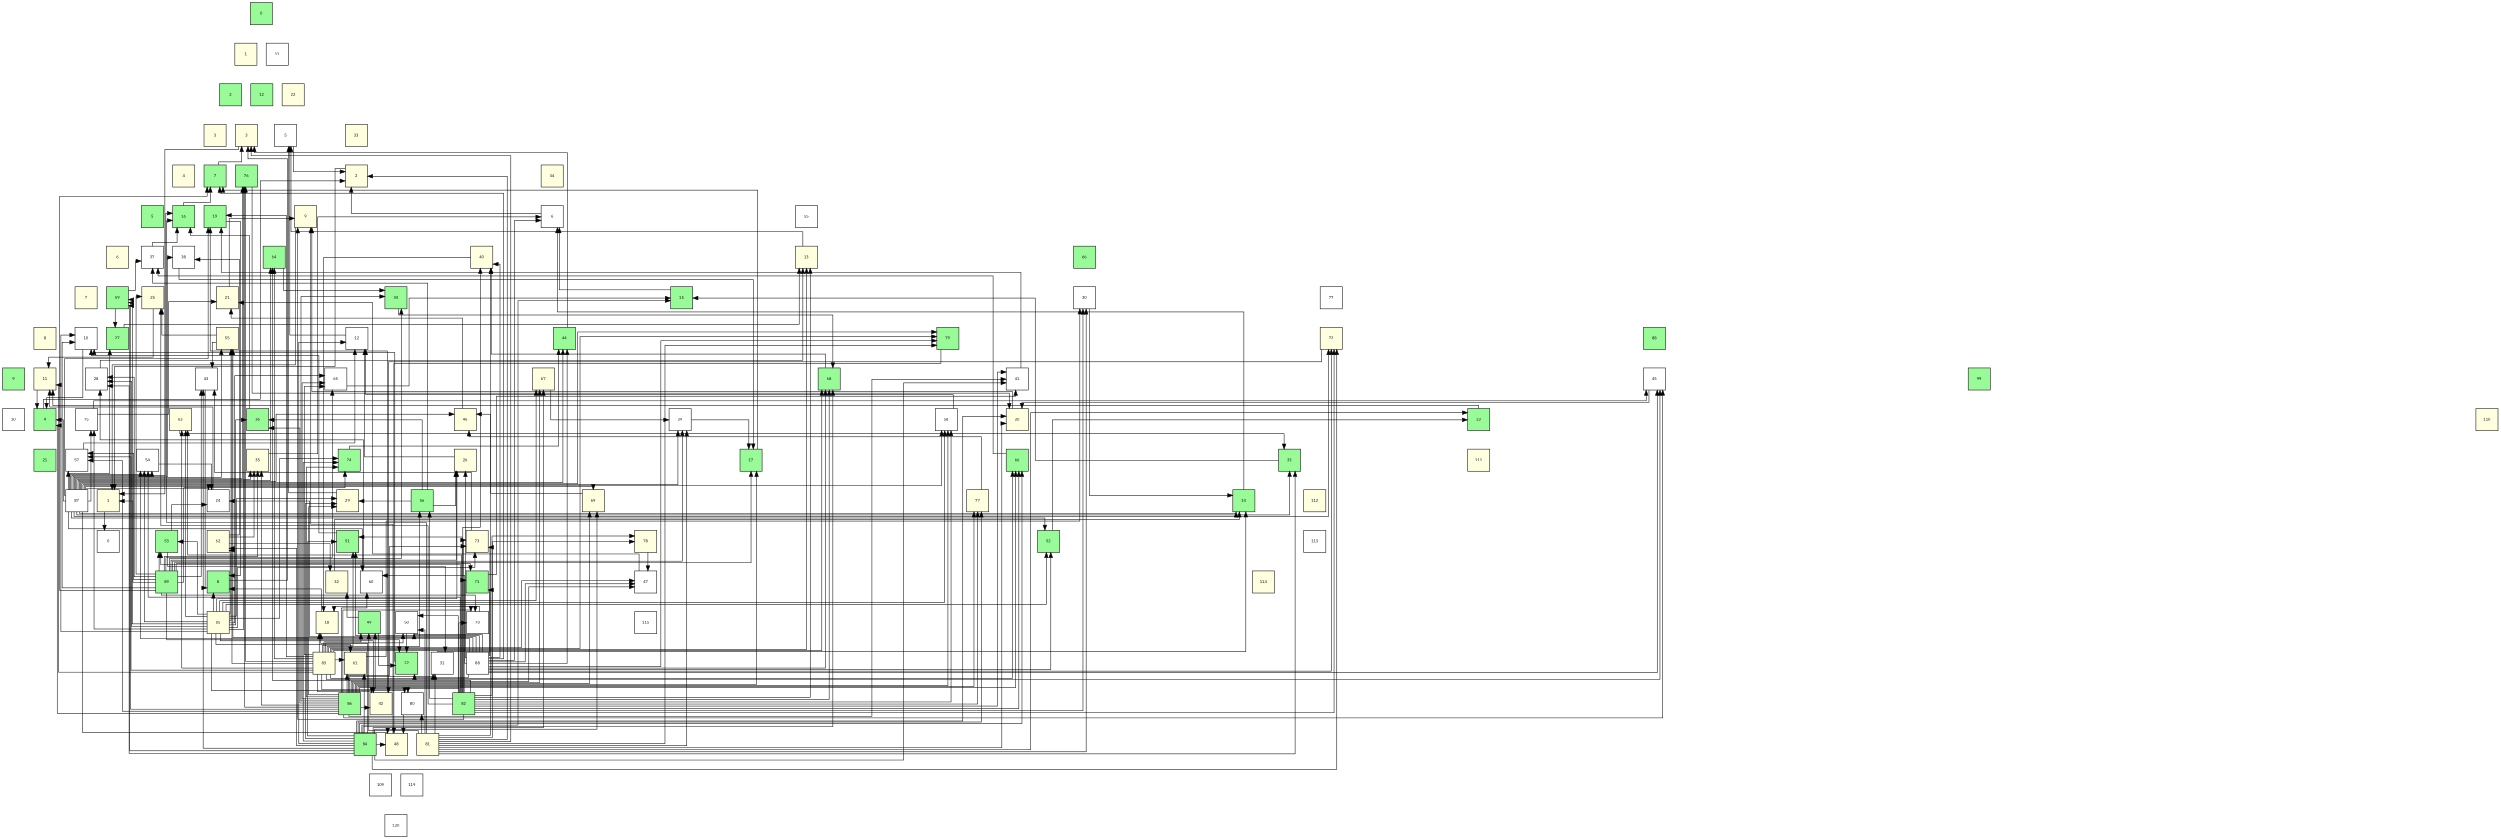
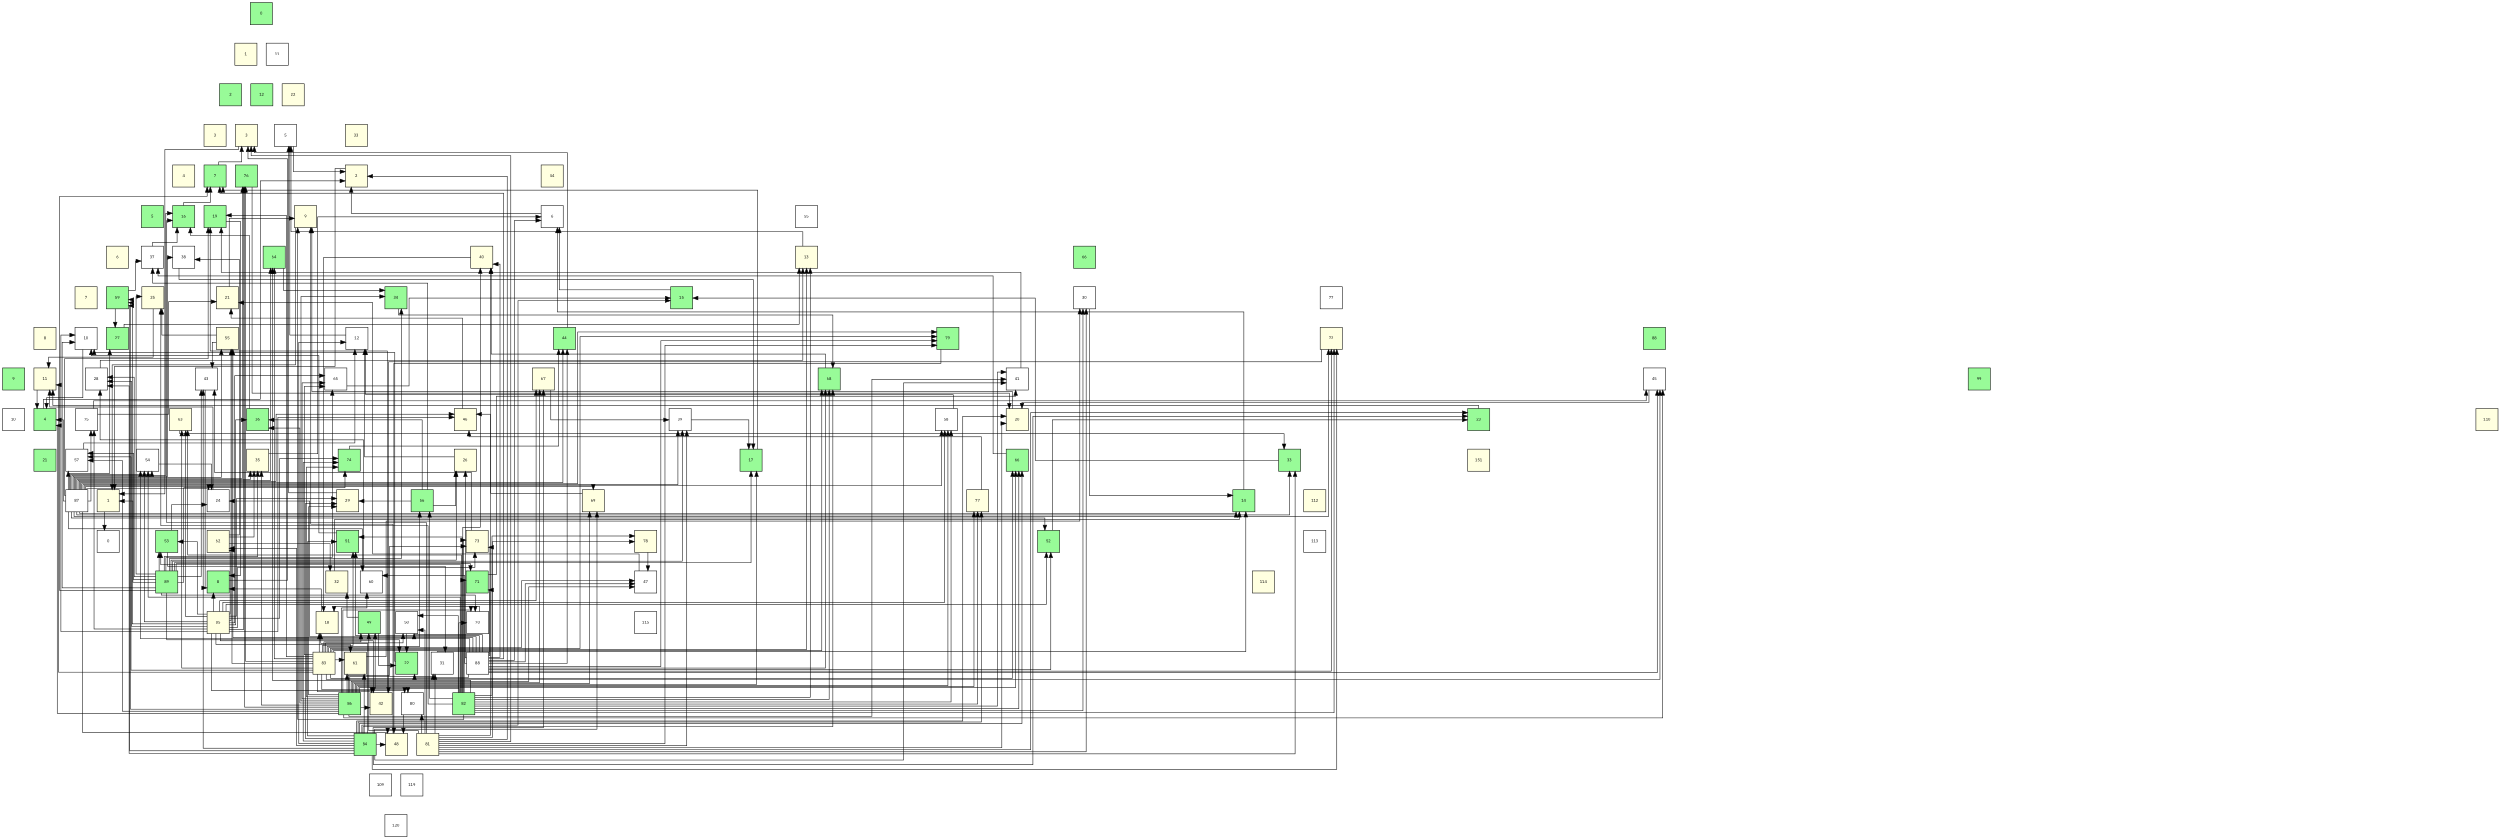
node "111": label "111" -> "151"
edge "85" -> "26": now "85" -> "46"
edge "84" -> "23": added
